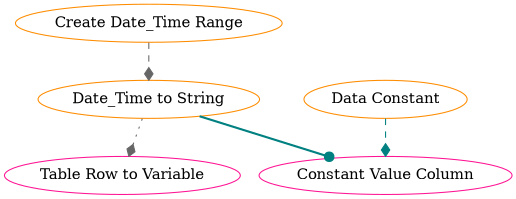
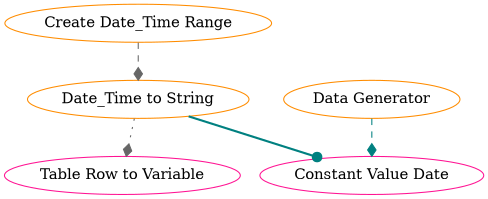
node "Data Constant": label "Data Constant" -> "Data Generator"
node "Constant Value Column": label "Constant Value Column" -> "Constant Value Date"
